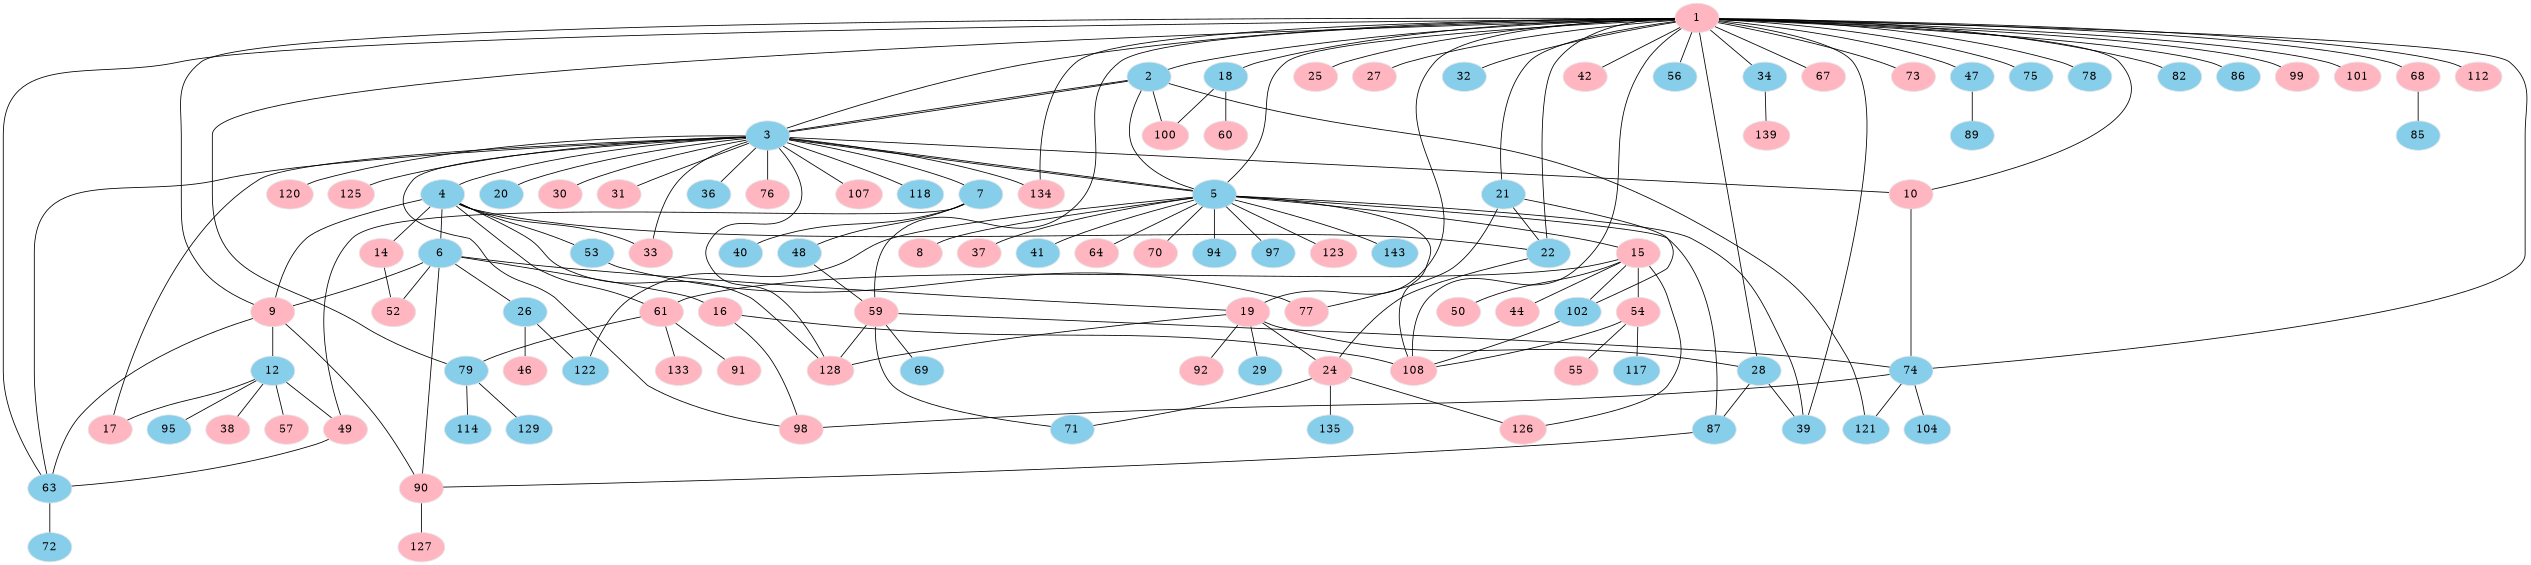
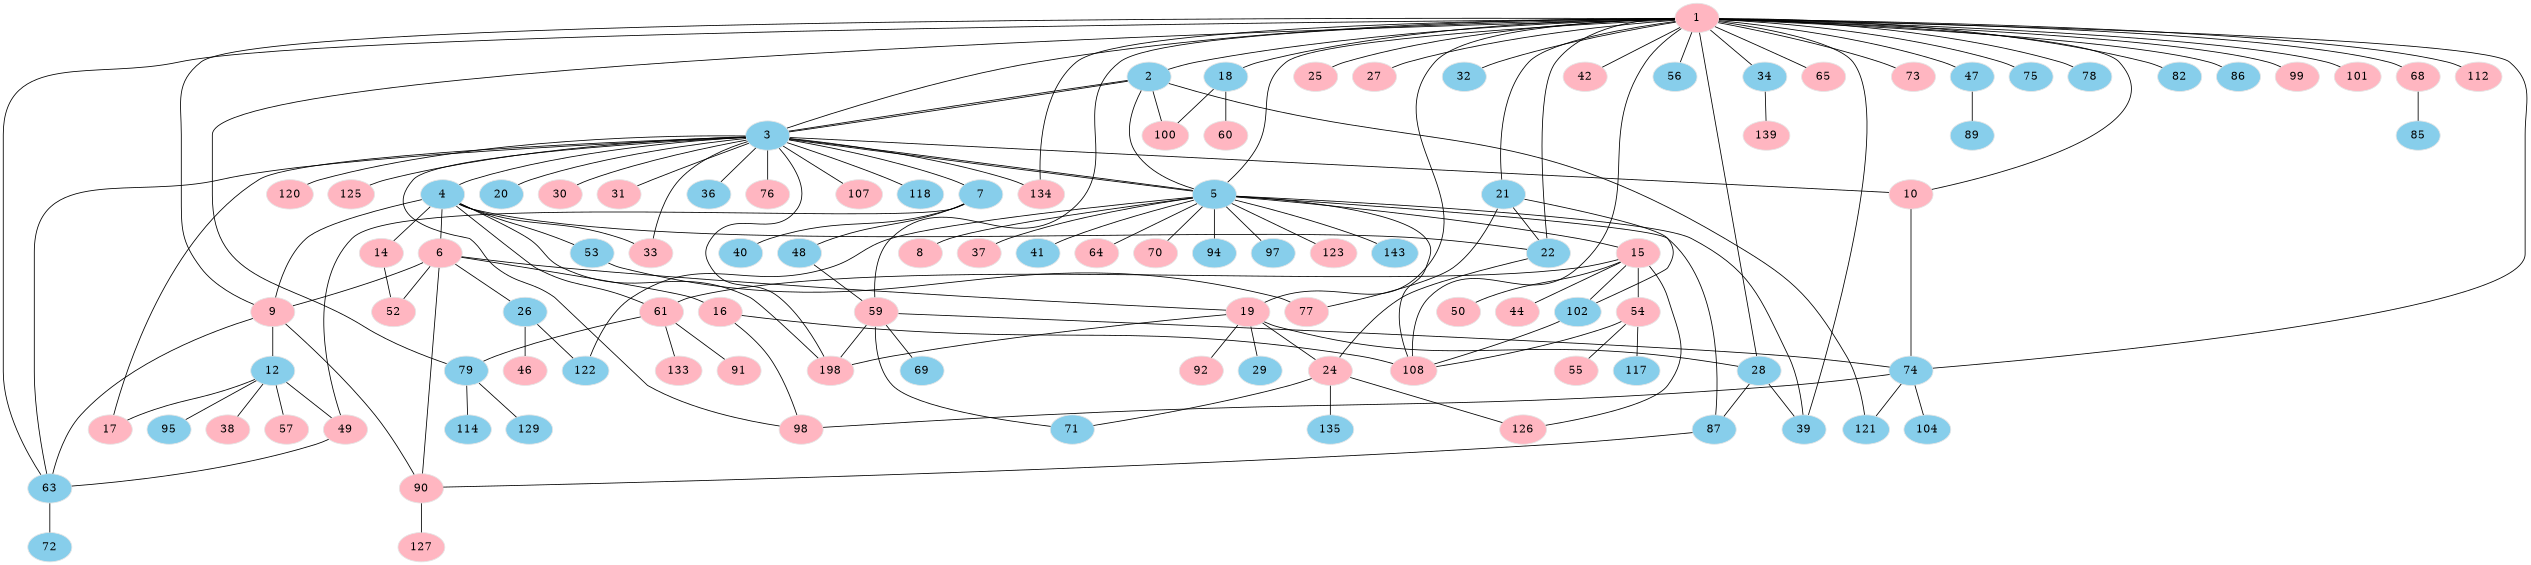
node "67": label "67" -> "65"
node "6": fillcolor skyblue -> lightpink
node "128": label "128" -> "198"
